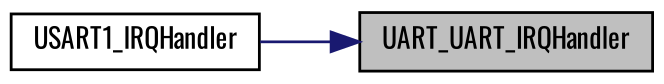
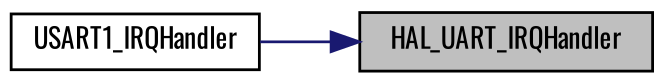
node "UART_UART_IRQHandler": label "UART_UART_IRQHandler" -> "HAL_UART_IRQHandler"
